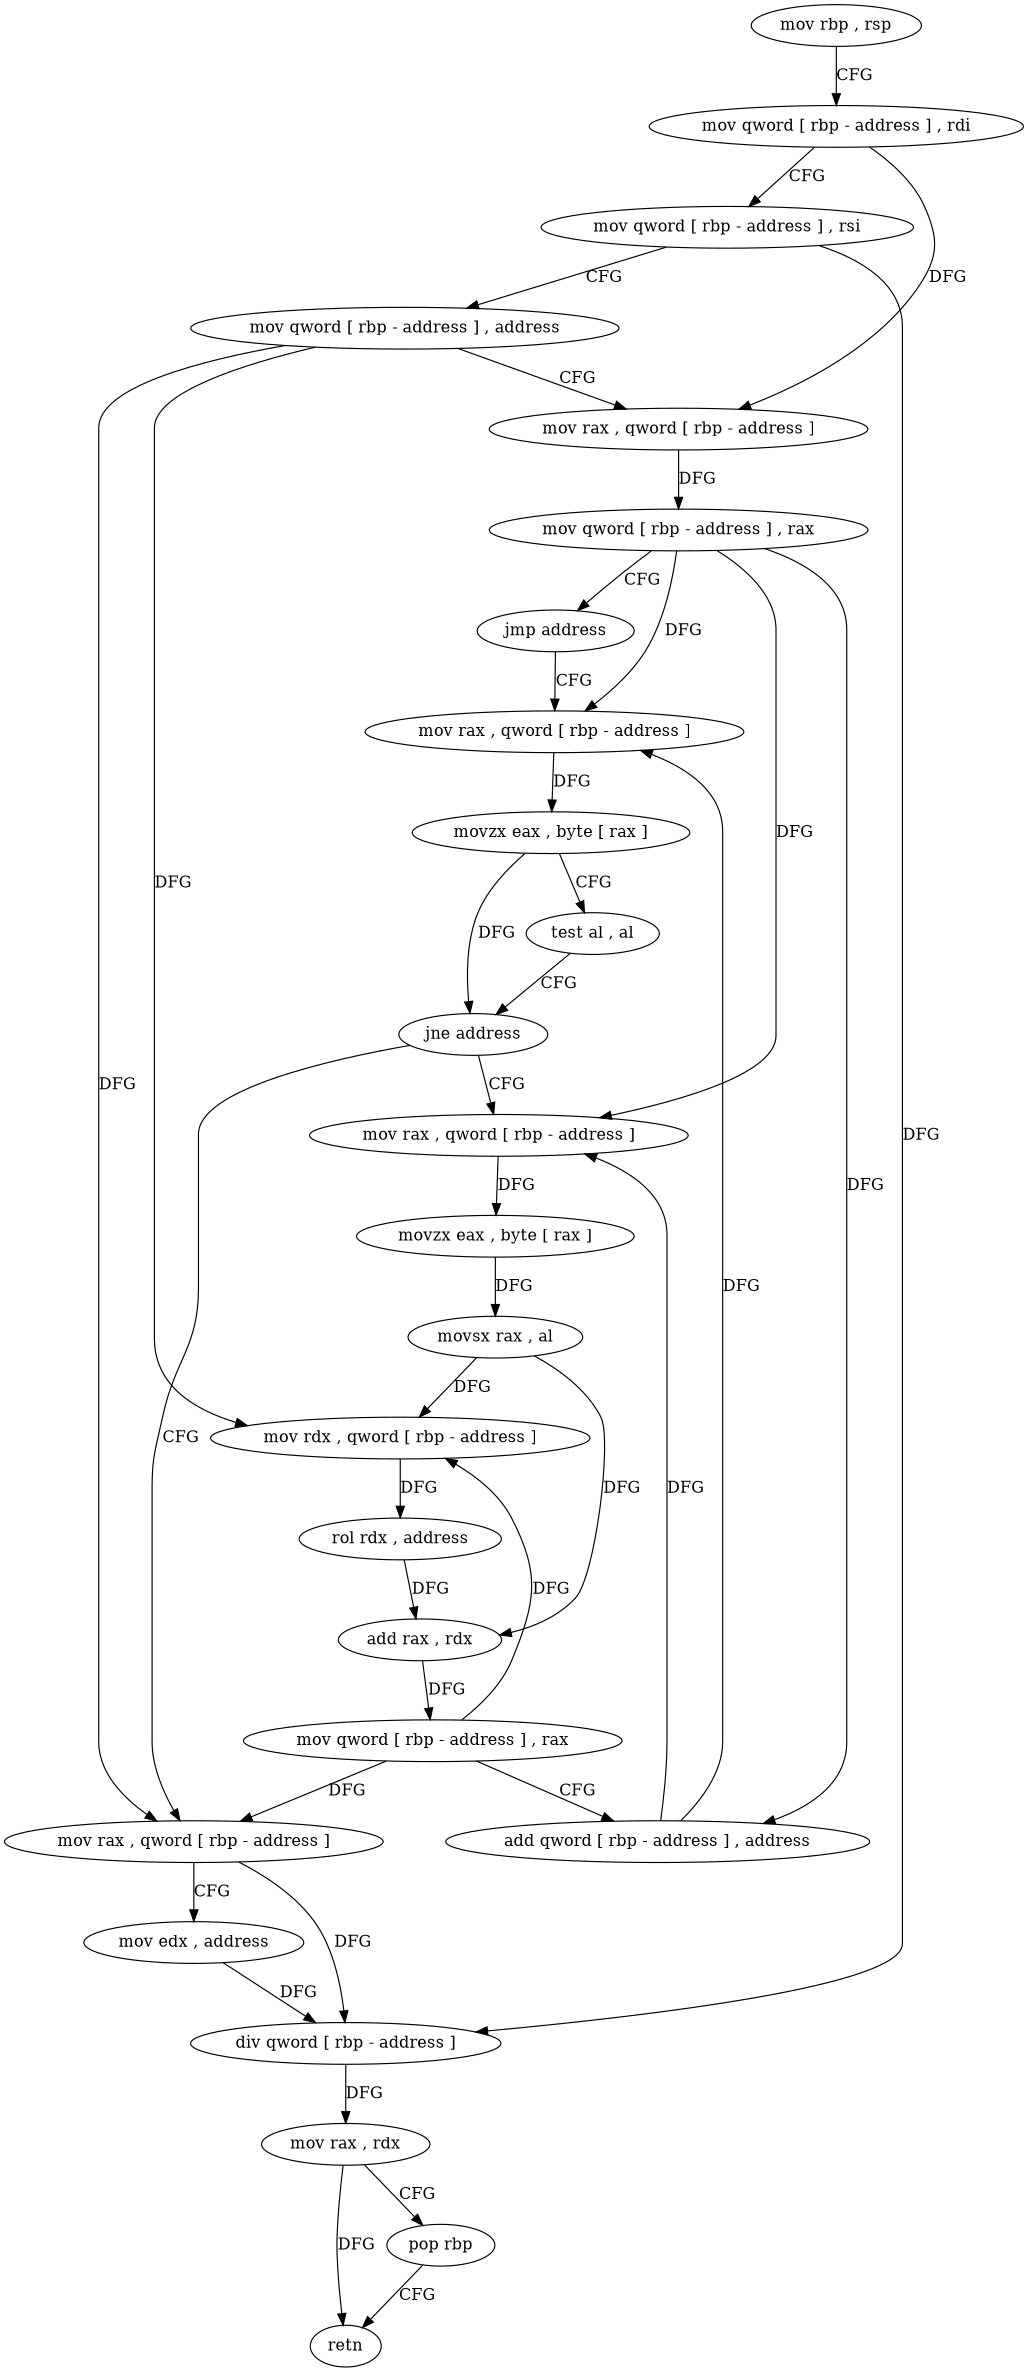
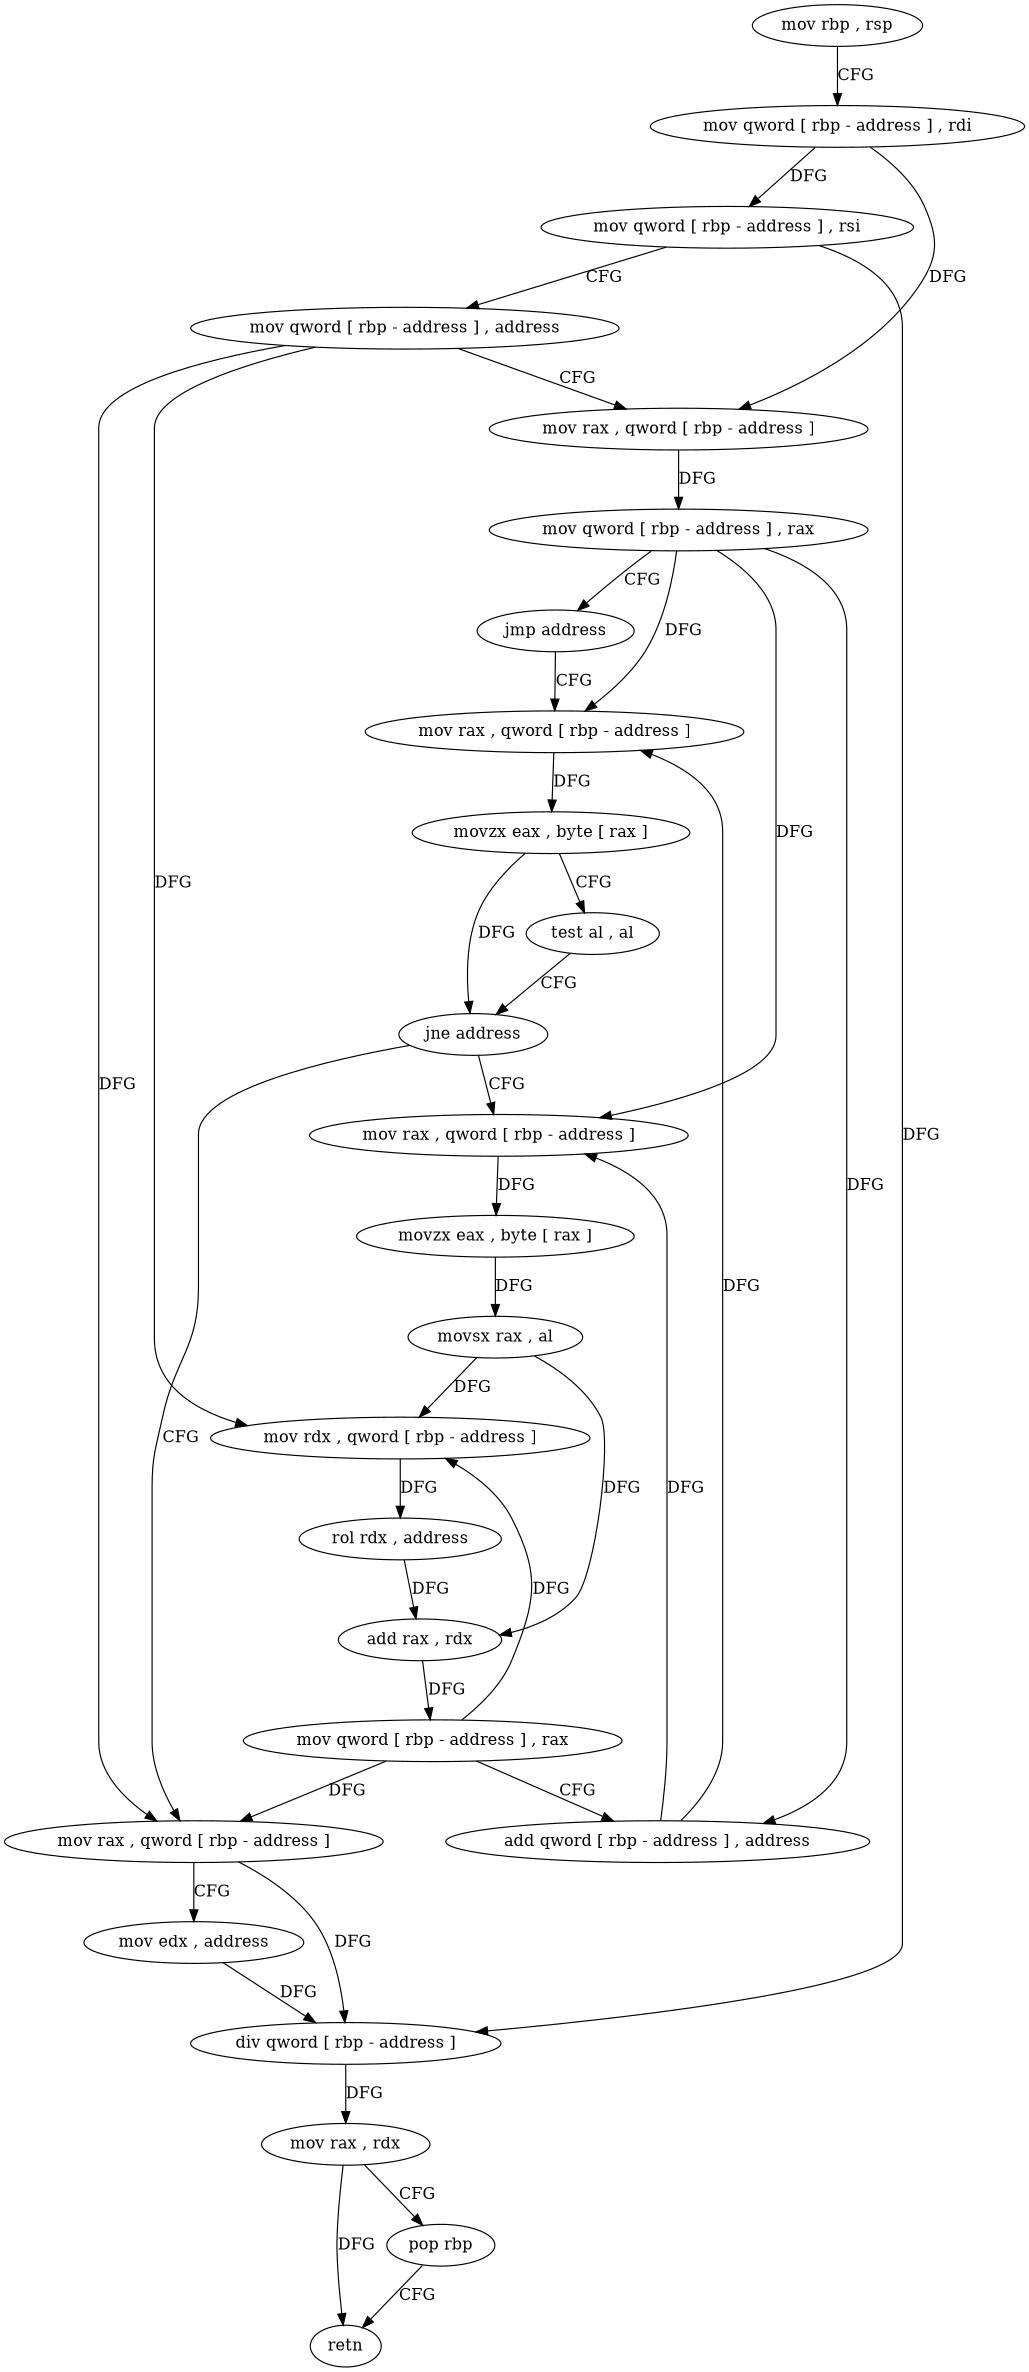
edge "mov qword [ rbp - address ] , rdi" -> "mov qword [ rbp - address ] , rsi": label "CFG" -> "DFG"
